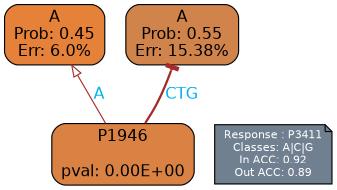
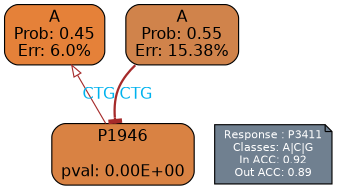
edge "P1946 pval: 0.00E+00" -> "A Prob: 0.45 Err: 6.0%": label "A" -> "CTG"
edge "P1946 pval: 0.00E+00" -> "A Prob: 0.55 Err: 15.38%": reversed
